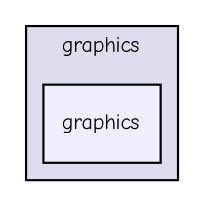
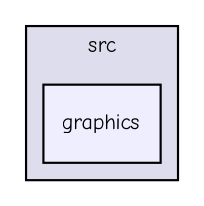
cluster "graphics": label "graphics" -> "src"
